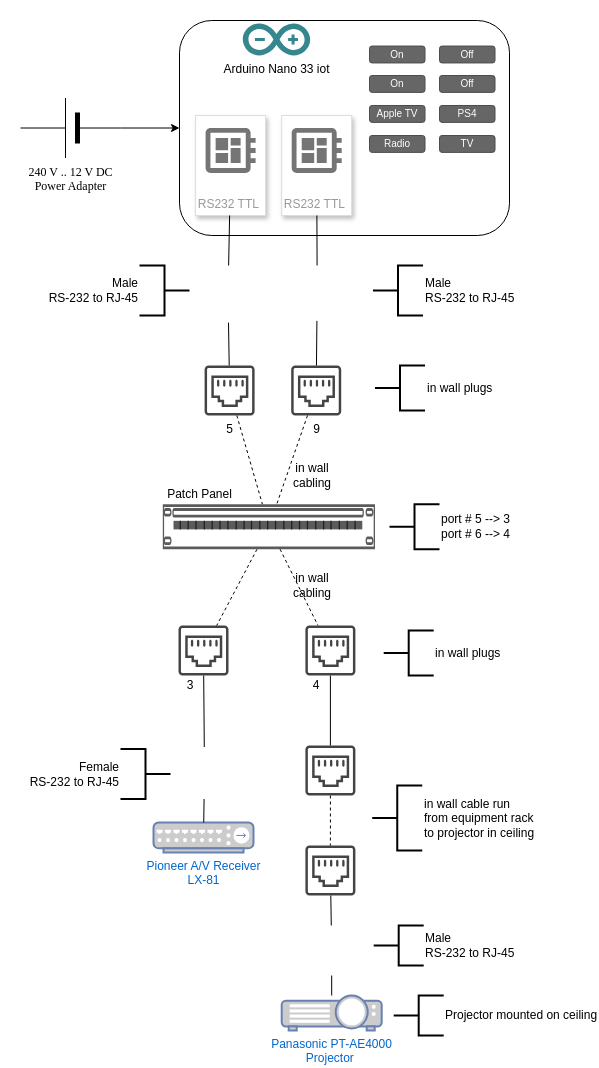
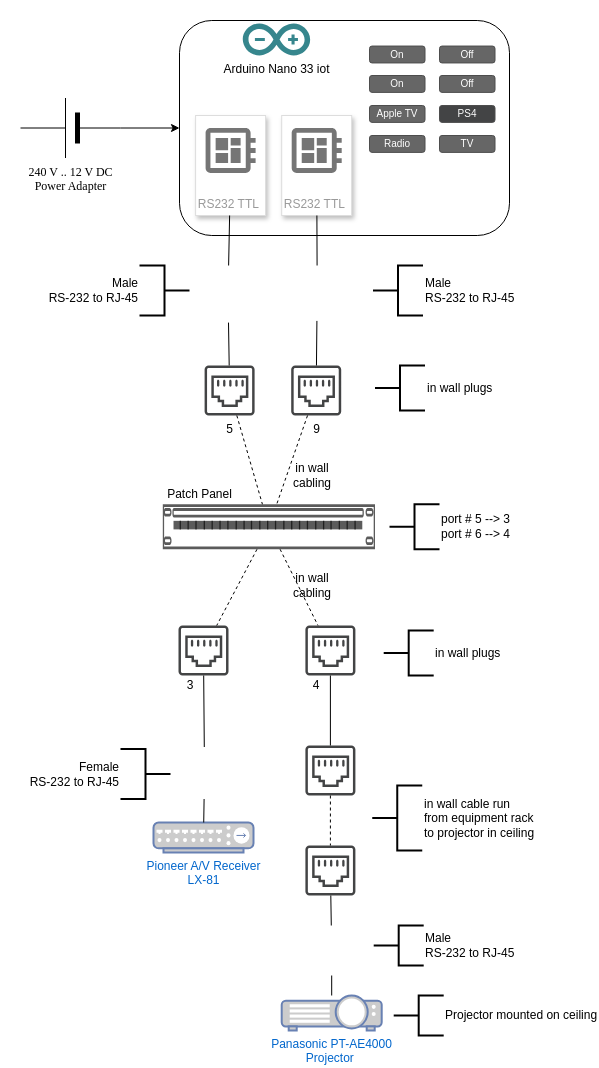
node "PS4": fillcolor #666666 -> #434445
